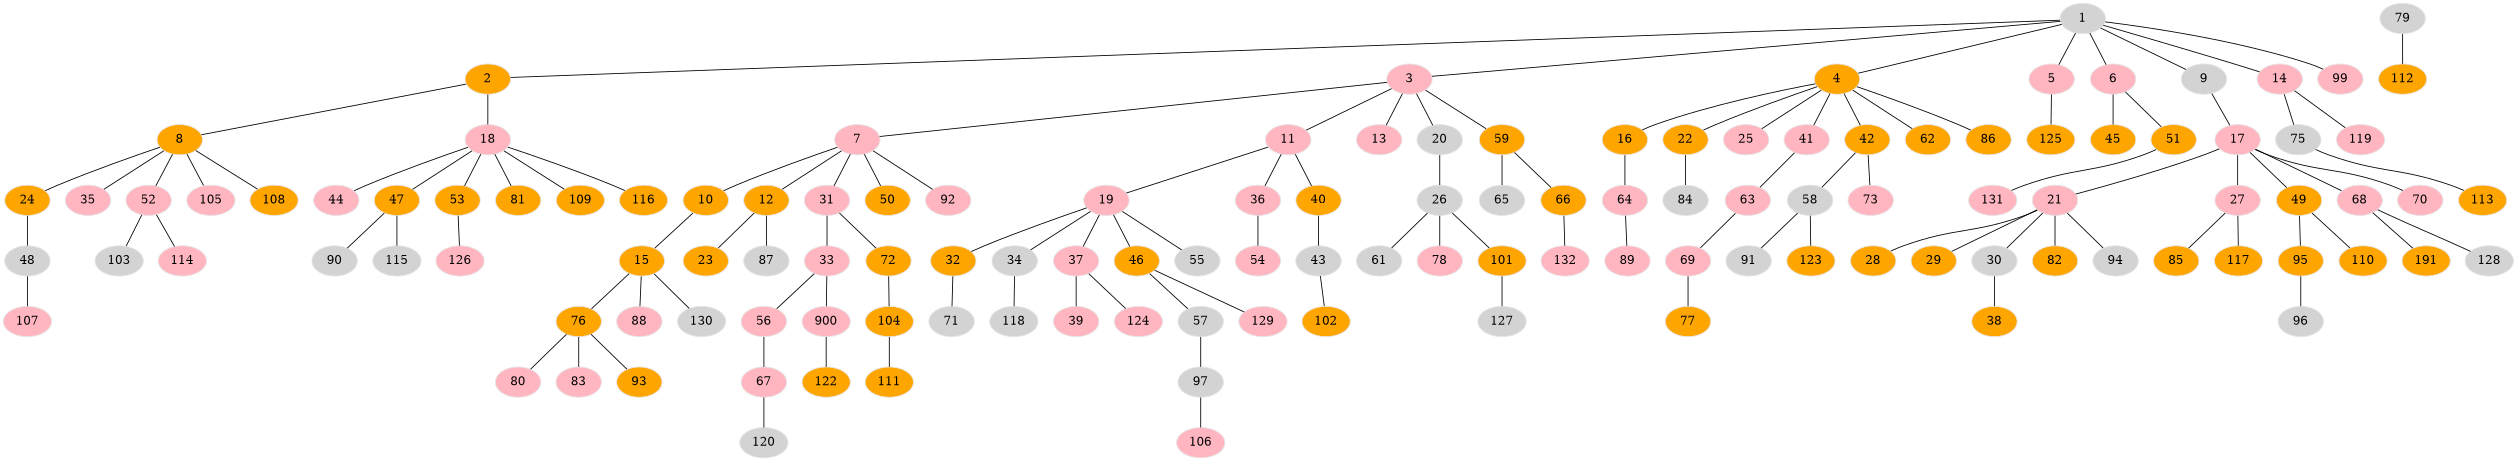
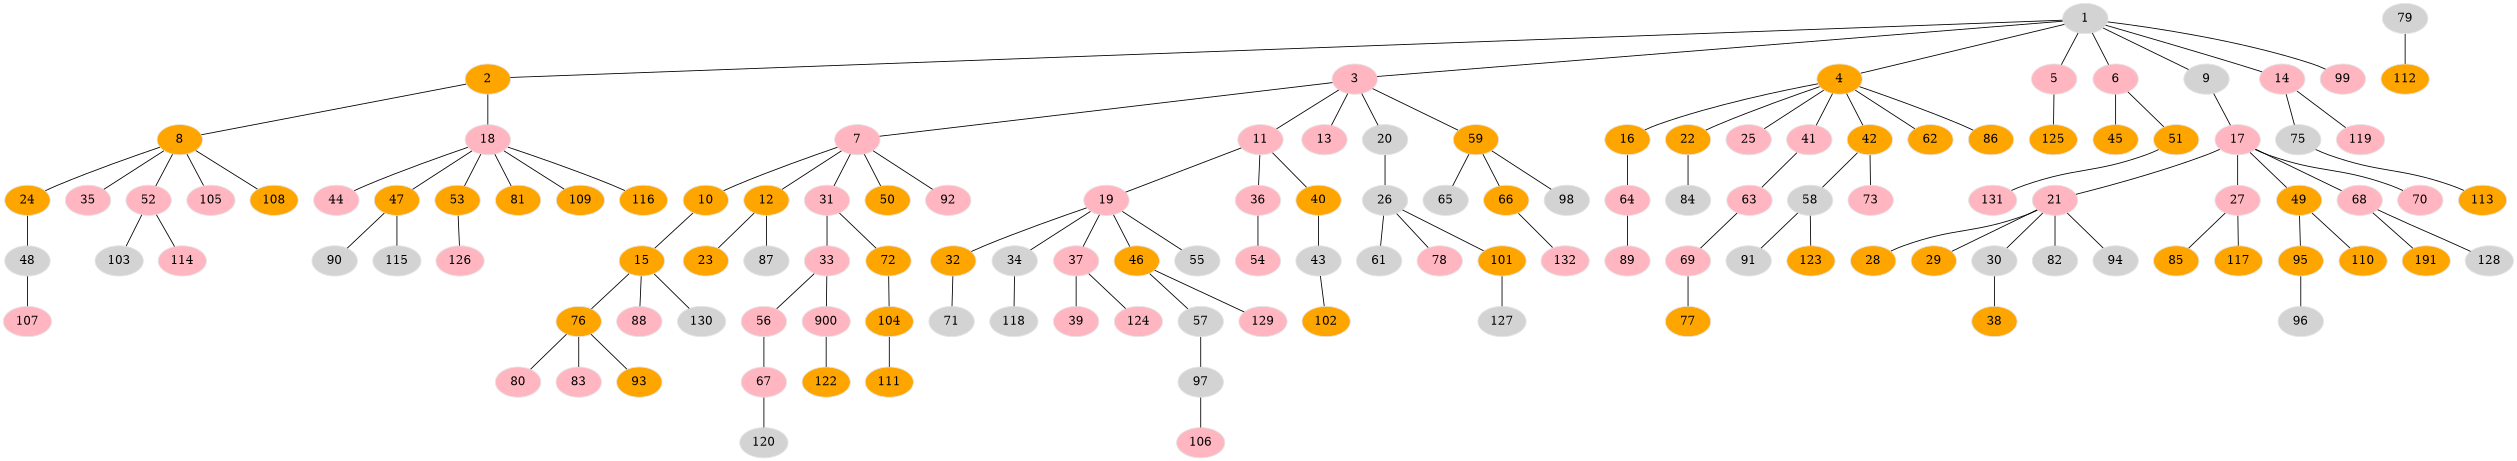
node "98": added
node "82": fillcolor orange -> lightgrey
